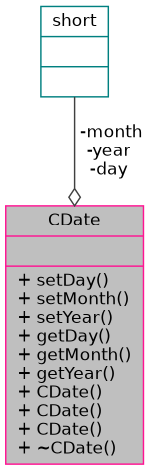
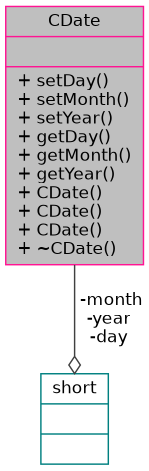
edge "short" -> "CDate": reversed
